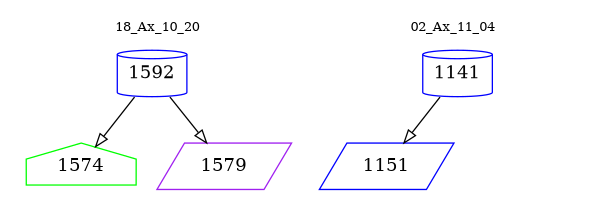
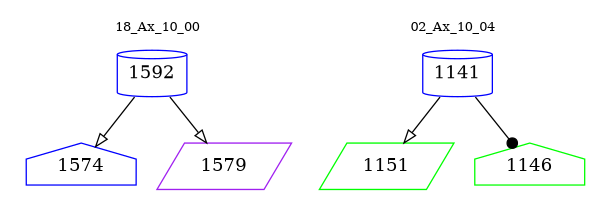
cluster "18_Ax_10_20": label "18_Ax_10_20" -> "18_Ax_10_00"
cluster "02_Ax_11_04": label "02_Ax_11_04" -> "02_Ax_10_04"
node "1574": color green -> blue
node "1151": color blue -> green
node "1146": added
